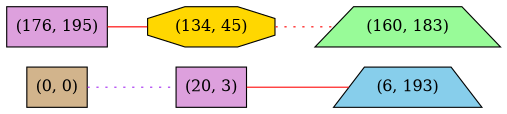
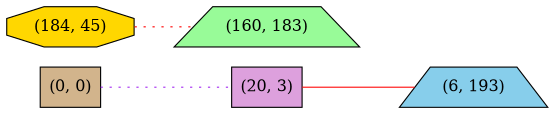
node "(176, 195)": removed
node "(134, 45)": label "(134, 45)" -> "(184, 45)"
